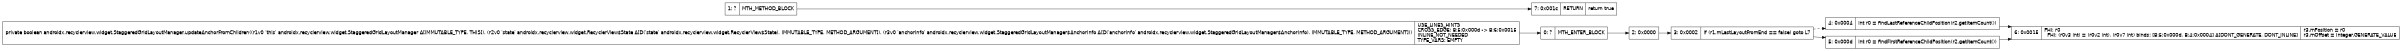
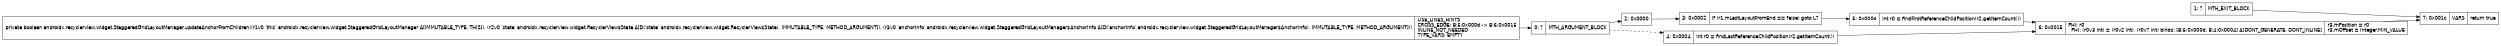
node "1: ?": text "MTH_METHOD_BLOCK" -> "MTH_EXIT_BLOCK"
node "7: 0x001c": text "RETURN" -> "VARS"
edge "6: 0x0015" -> "7: 0x001c": added
edge "3: 0x0002" -> "4: 0x0004": now "0: ?" -> "4: 0x0004"
node "0: ?": text "MTH_ENTER_BLOCK" -> "MTH_ARGUMENT_BLOCK"
node "6: 0x0015": text "r3.mOffset = Integer.GENERATE_VALUE" -> "r3.mOffset = Integer.MIN_VALUE"
